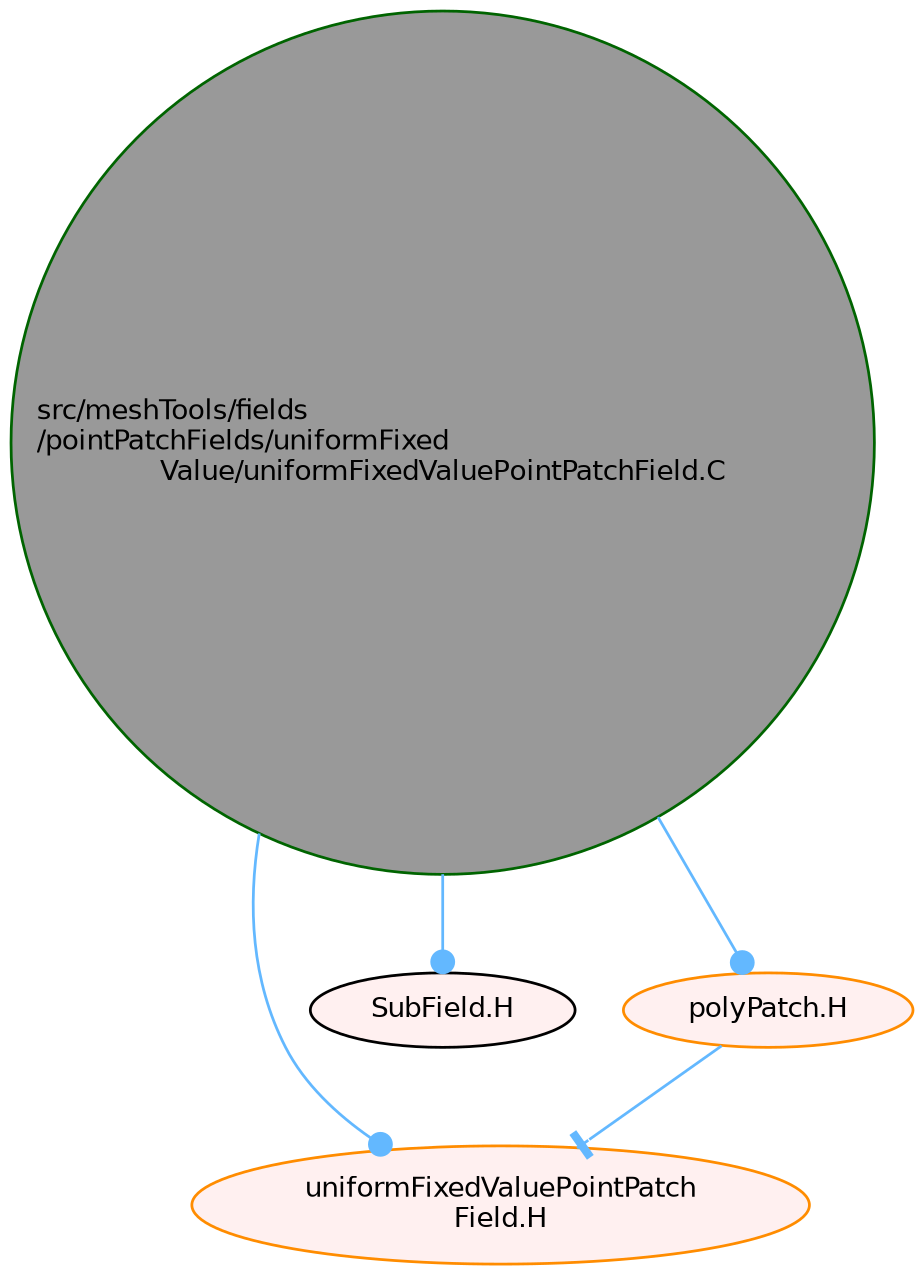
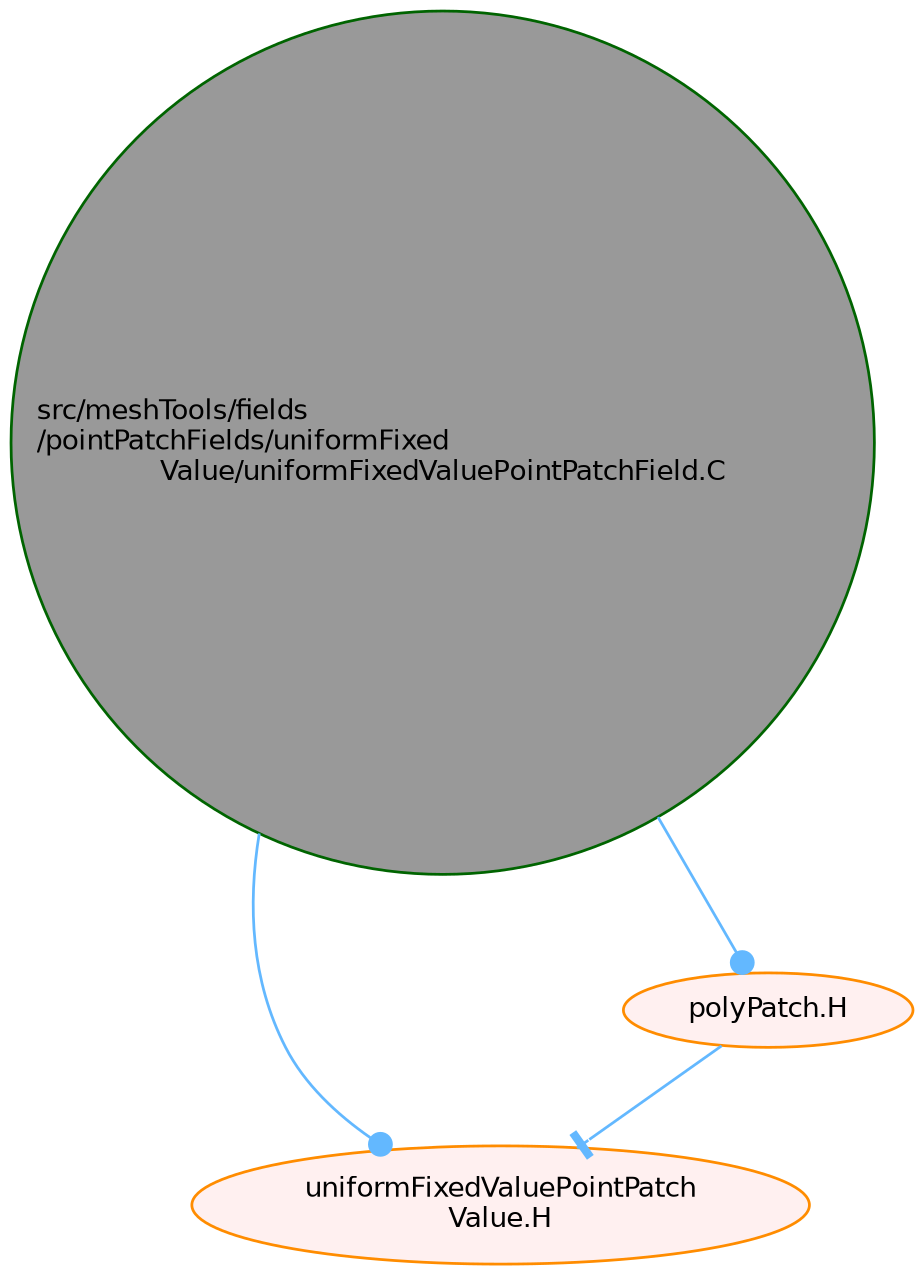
node "SubField.H": removed
node "uniformFixedValuePointPatch Field.H": label "uniformFixedValuePointPatch Field.H" -> "uniformFixedValuePointPatch Value.H"
